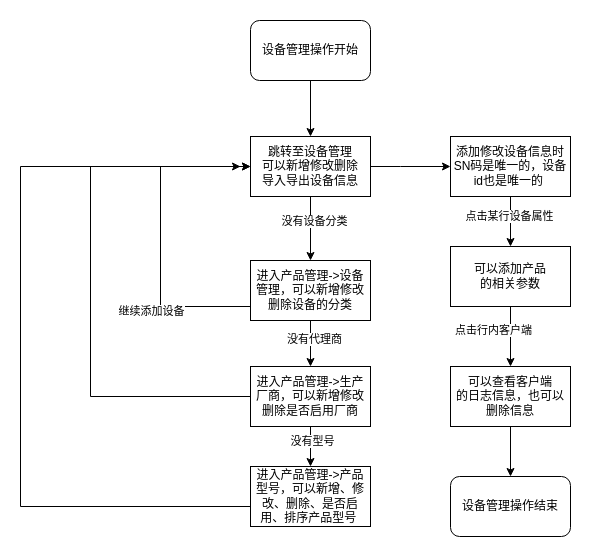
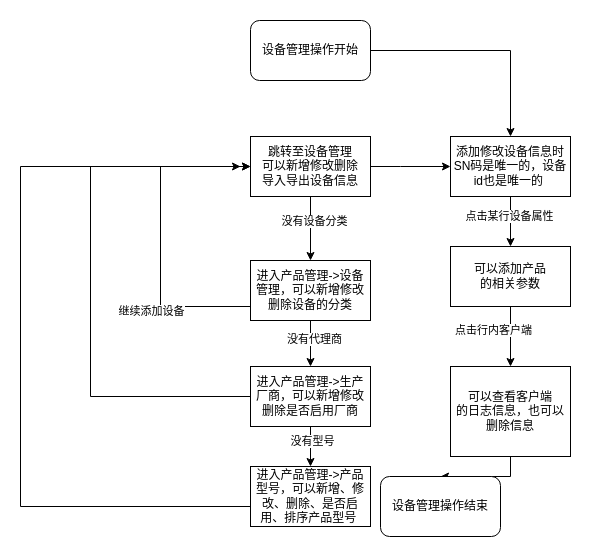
edge "设备管理操作开始" -> "跳转至设备管理 可以新增修改删除 导入导出设备信息": now "设备管理操作开始" -> "添加修改设备信息时 SN码是唯一的，设备id也是唯一的"
node "可以查看客户端 的日志信息，也可以删除信息": size 120x60 -> 120x90
node "设备管理操作结束": moved (511, 507) -> (441, 507)
